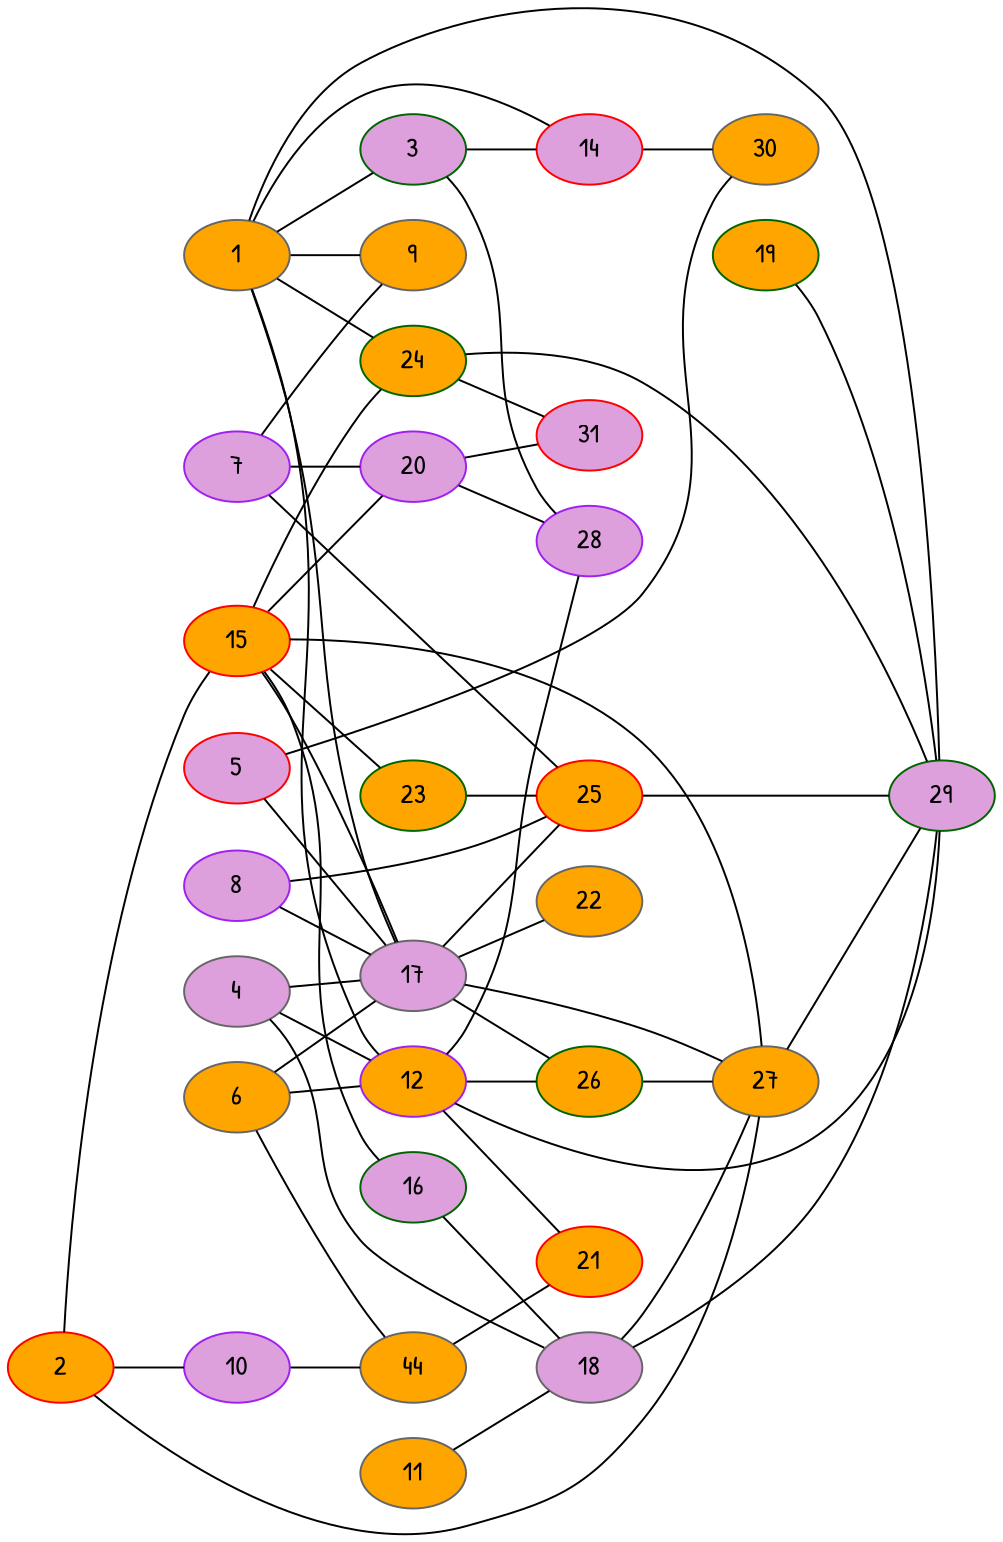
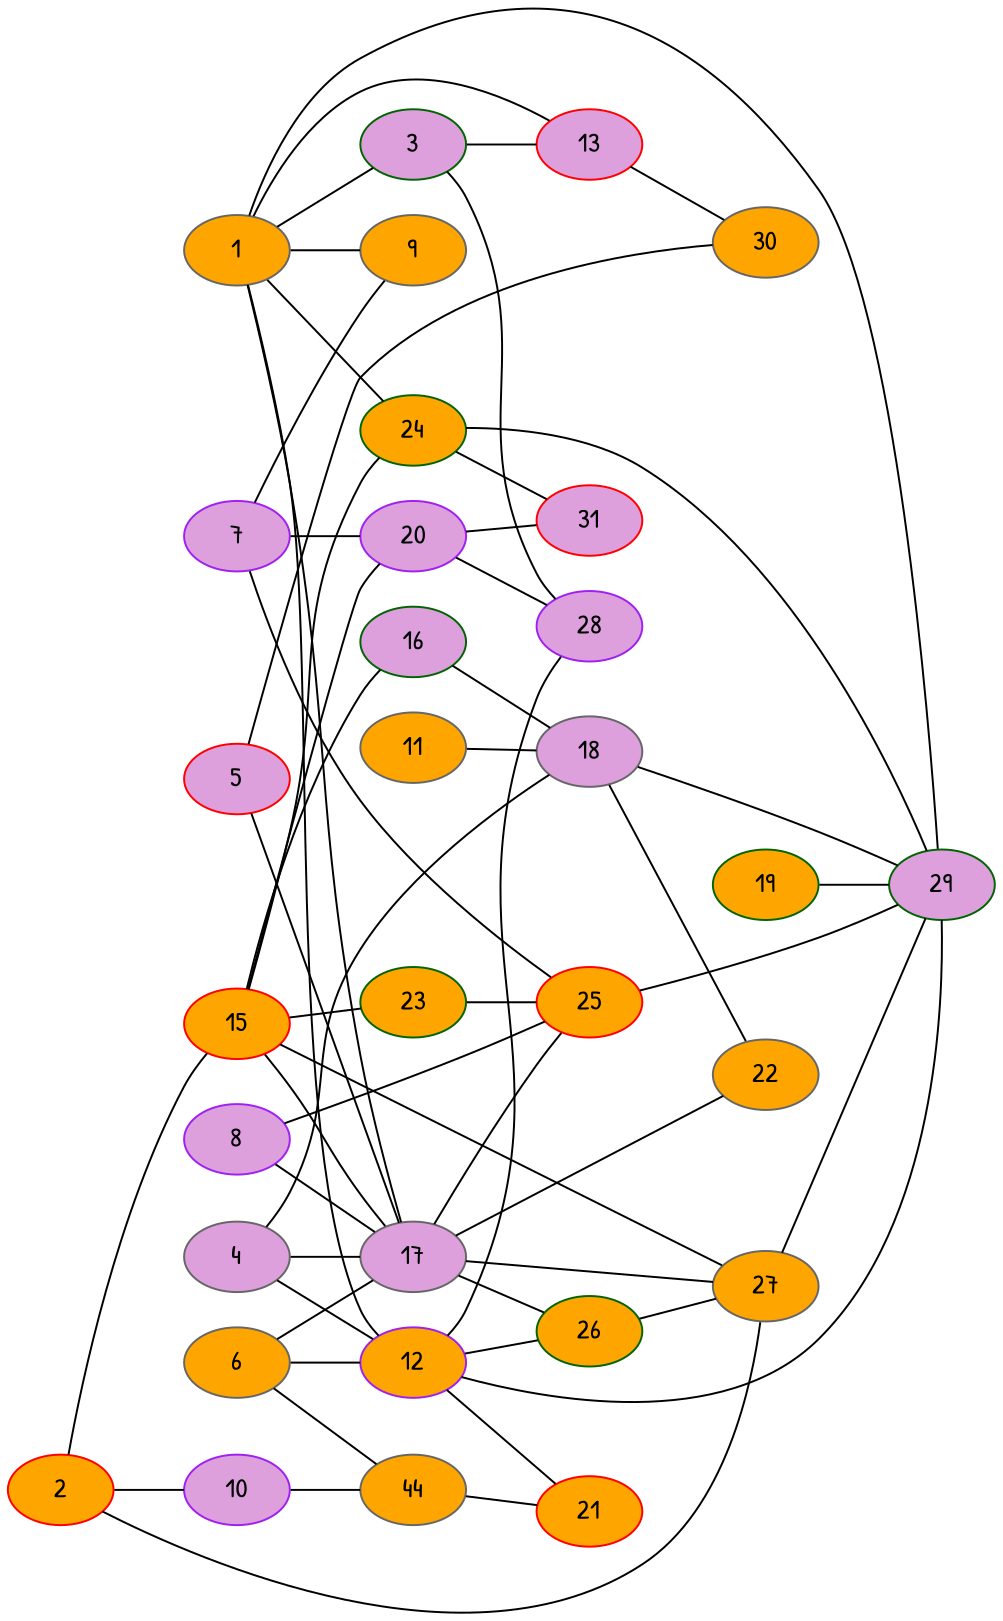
node "14": label "14" -> "13"
edge "27" -- "18": now "22" -- "18"
